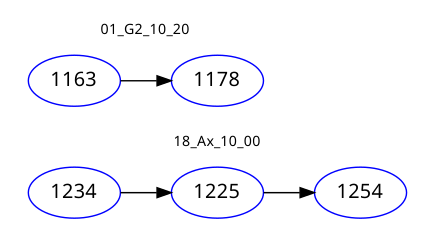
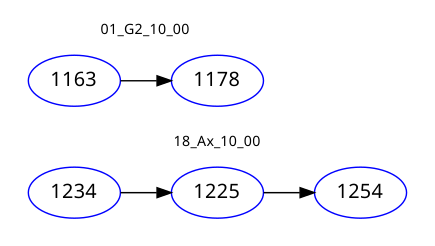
cluster "01_G2_10_20": label "01_G2_10_20" -> "01_G2_10_00"
